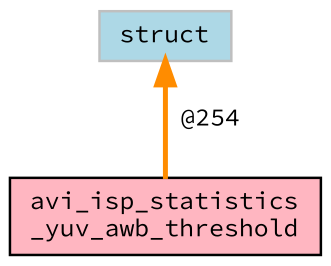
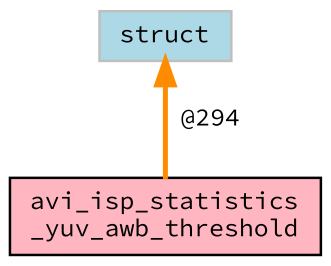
edge "avi_isp_statistics _yuv_awb_threshold" -> "struct": label " @254" -> " @294"
